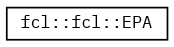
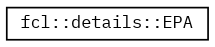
node "fcl::fcl::EPA": label "fcl::fcl::EPA" -> "fcl::details::EPA"
